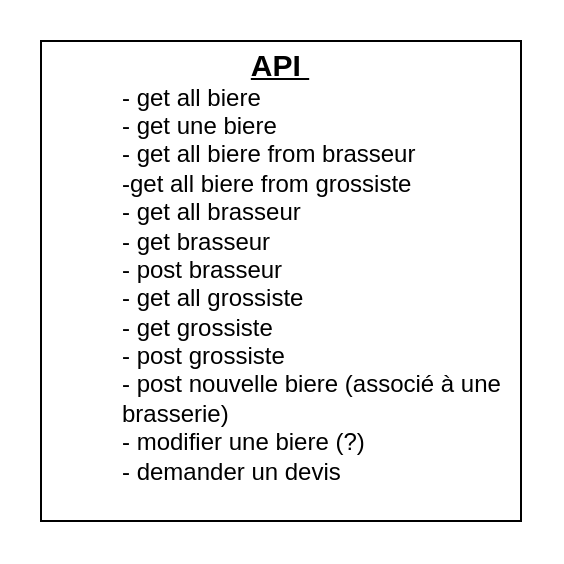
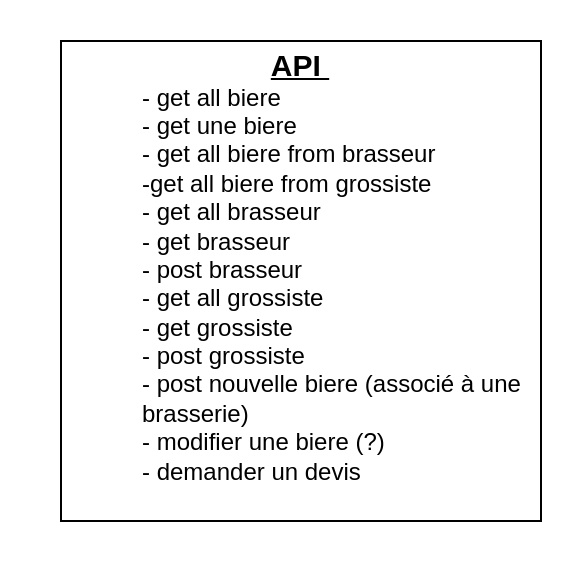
node "API - get all biere - get une biere - get all biere from brasseur -get all biere from grossiste - get all brasseur - get brasseur - post brasseur - get all grossiste - get grossiste - post grossiste - post nouvelle biere (associé à une brasserie) - modifier une biere (?) - demander un devis": moved (281, 281) -> (301, 281)
